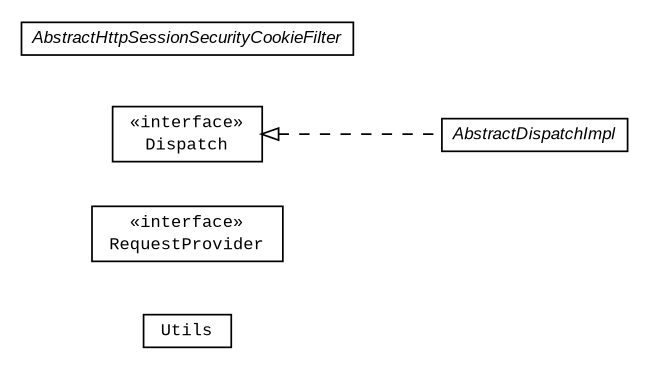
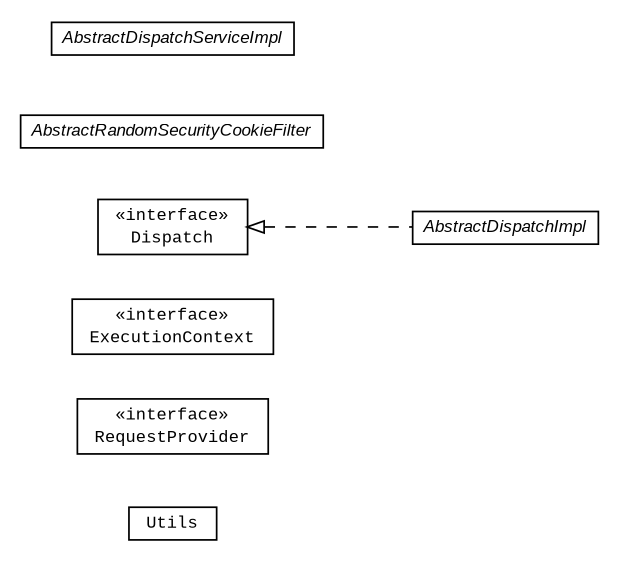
node "AbstractDispatchServiceImpl": added
node "AbstractHttpSessionSecurityCookieFilter": removed
node "AbstractRandomSecurityCookieFilter": added
node "ExecutionContext": added
